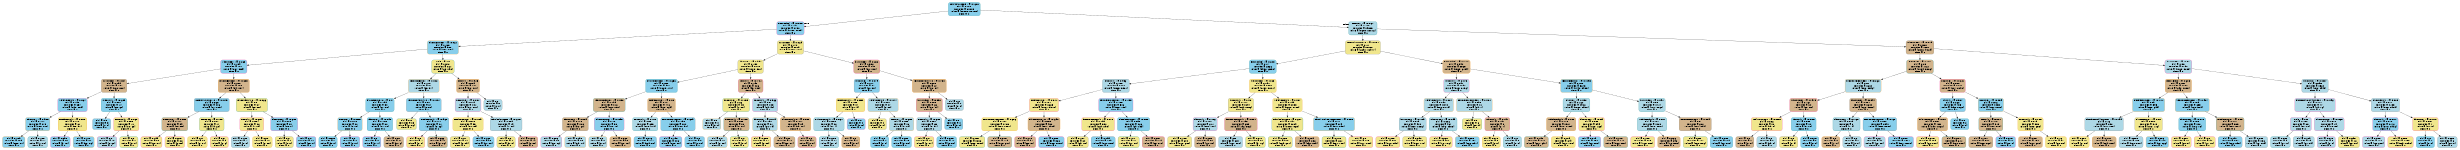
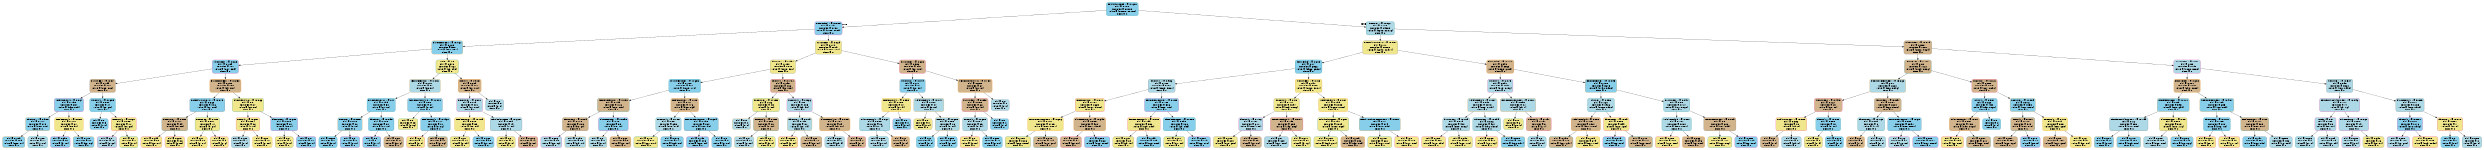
node "gini = 0.0 samples = 3 value = [0, 4] class = 1": label "gini = 0.0 samples = 3 value = [0, 4] class = 1" -> "gini = 0.0 wbc = 3 value = [0, 4] class = 1"
node "gini = 0.41 samples = 511 value = [604, 244] class = 0": added
node "gini = 0.361 samples = 27 value = [29, 9] class = 0": added
node "gini = 0.357 samples = 149 value = [52, 172] class = 1": fillcolor tan -> skyblue
node "gini = 0.375 samples = 5 value = [6, 2] class = 0": removed
node "gini = 0.185 samples = 219 value = [36, 313] class = 1": color teal -> deeppink
node "gini = 0.124 samples = 21 value = [2, 28] class = 1": fillcolor khaki -> skyblue
node "gini = 0.472 samples = 231 value = [139, 225] class = 1": fillcolor tan -> skyblue
